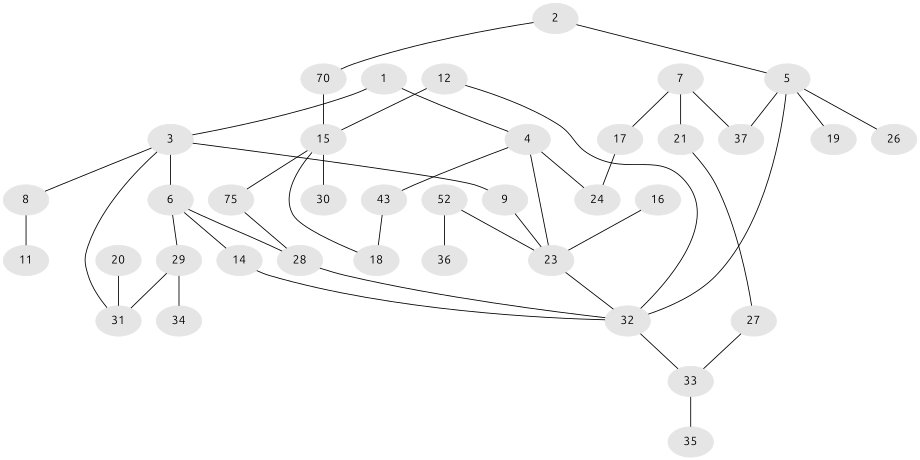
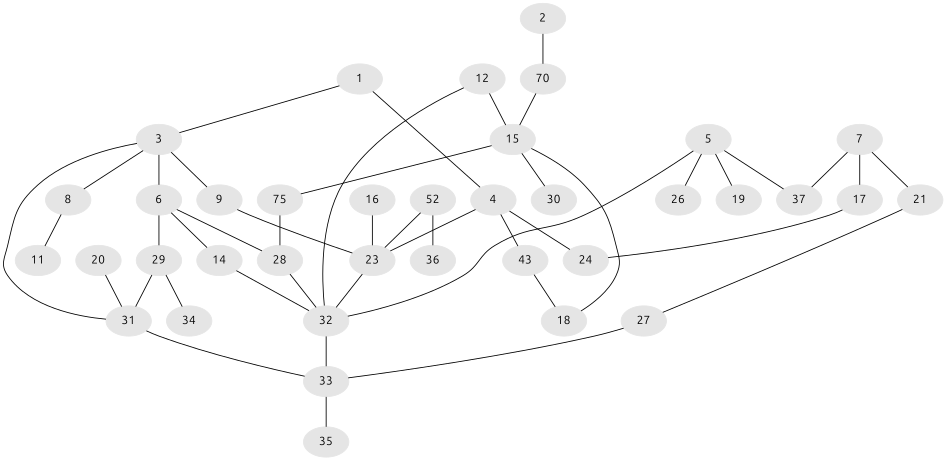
edge "2" -- "5": removed
edge "31" -- "33": added
